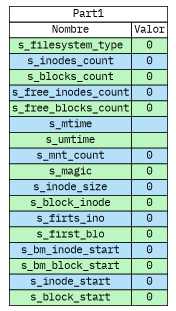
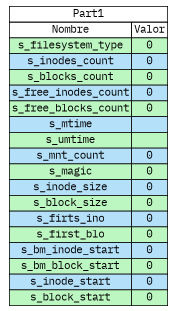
node "Part1": text "s_block_inode" -> "s_block_size"
